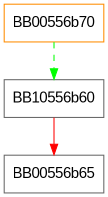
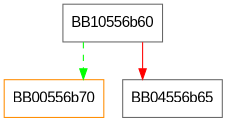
edge "BB00556b70" -> "BB10556b60": reversed
node "BB00556b65": label "BB00556b65" -> "BB04556b65"
